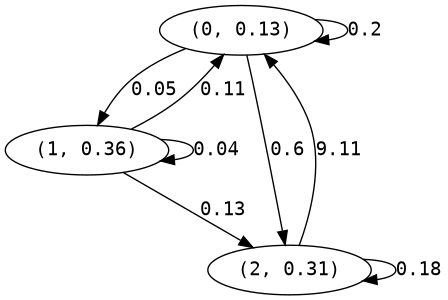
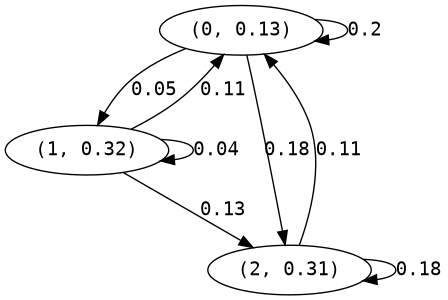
node "(1, 0.36)": label "(1, 0.36)" -> "(1, 0.32)"
edge "(0, 0.13)" -> "(2, 0.31)": label "0.6" -> "0.18"
edge "(2, 0.31)" -> "(0, 0.13)": label "9.11" -> "0.11"
